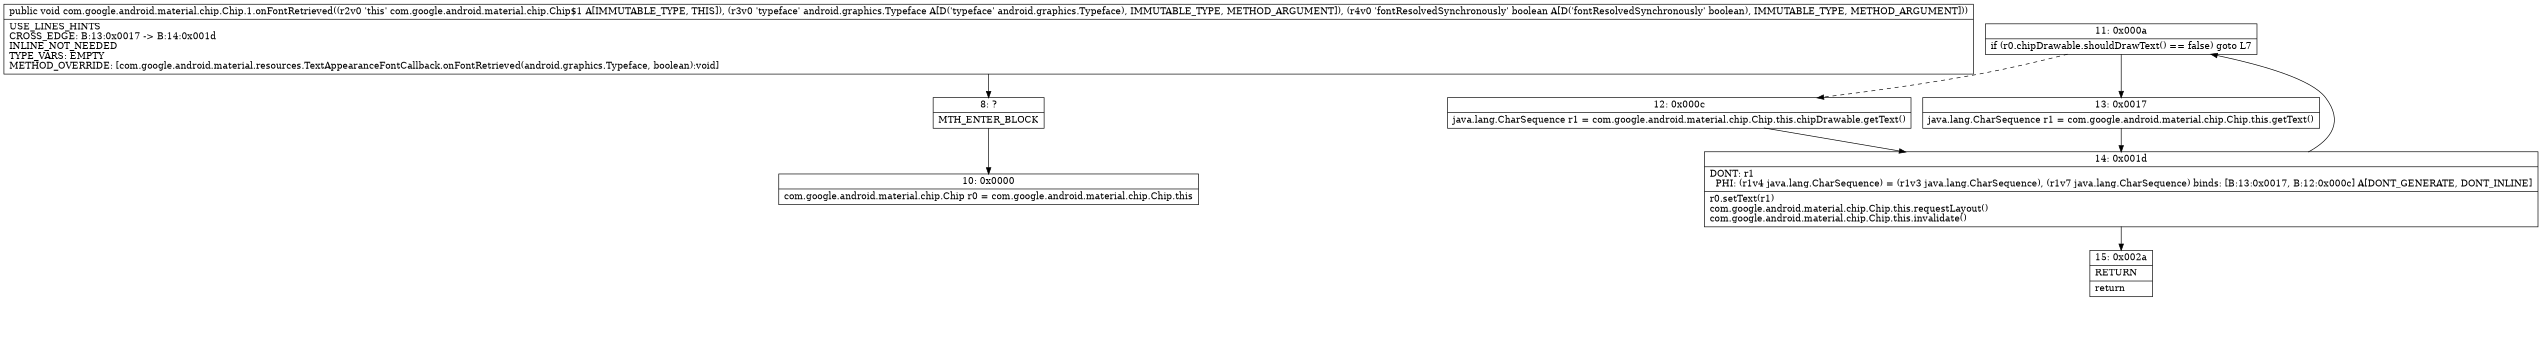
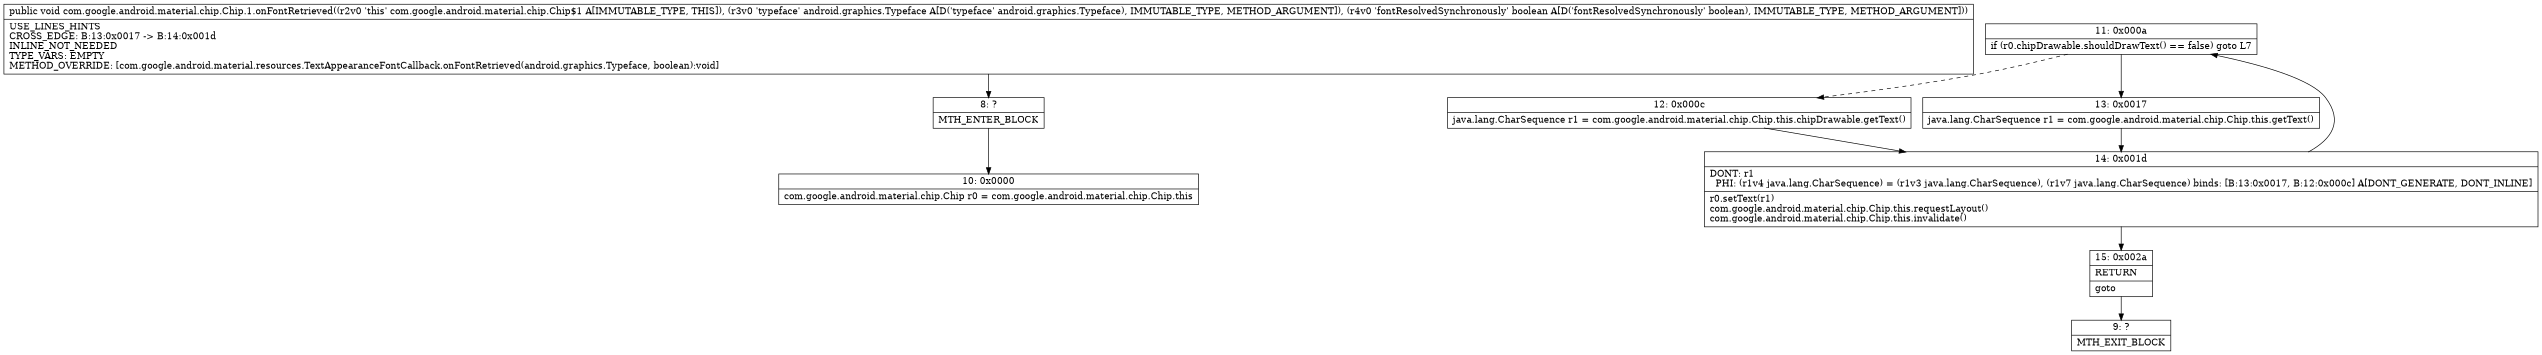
node "15: 0x002a": text "return" -> "goto"
node "9: ?": added
